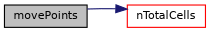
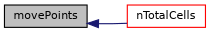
edge "movePoints" -> "nTotalCells": reversed
